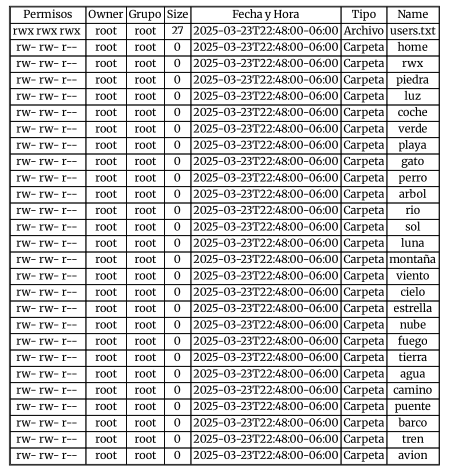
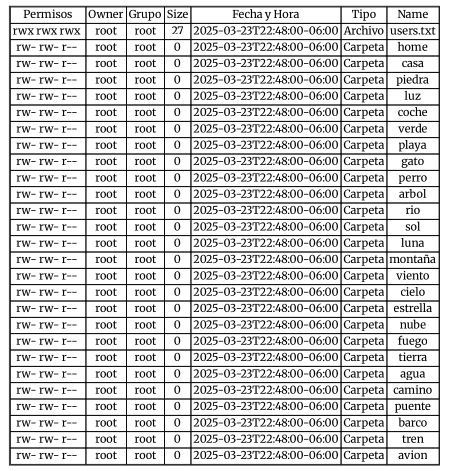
node "Permisos": text "rwx" -> "casa"
